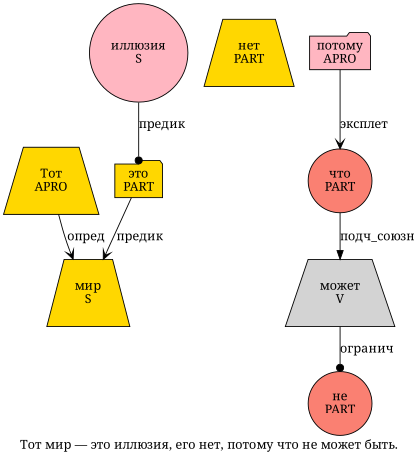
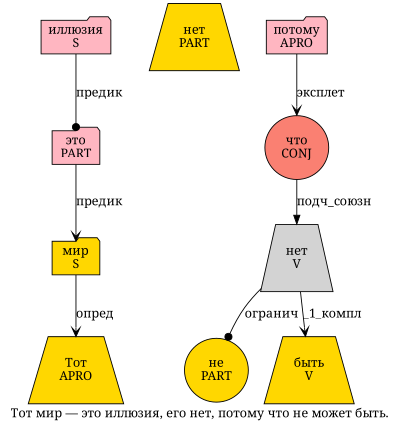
node "иллюзия S": shape circle -> folder
node "это PART": fillcolor gold -> lightpink
node "что PART": label "что PART" -> "что CONJ"
edge "Тот APRO" -> "мир S": reversed
node "мир S": shape trapezium -> folder
node "может V": label "может V" -> "нет V"
node "быть V": added
node "не PART": fillcolor salmon -> gold
